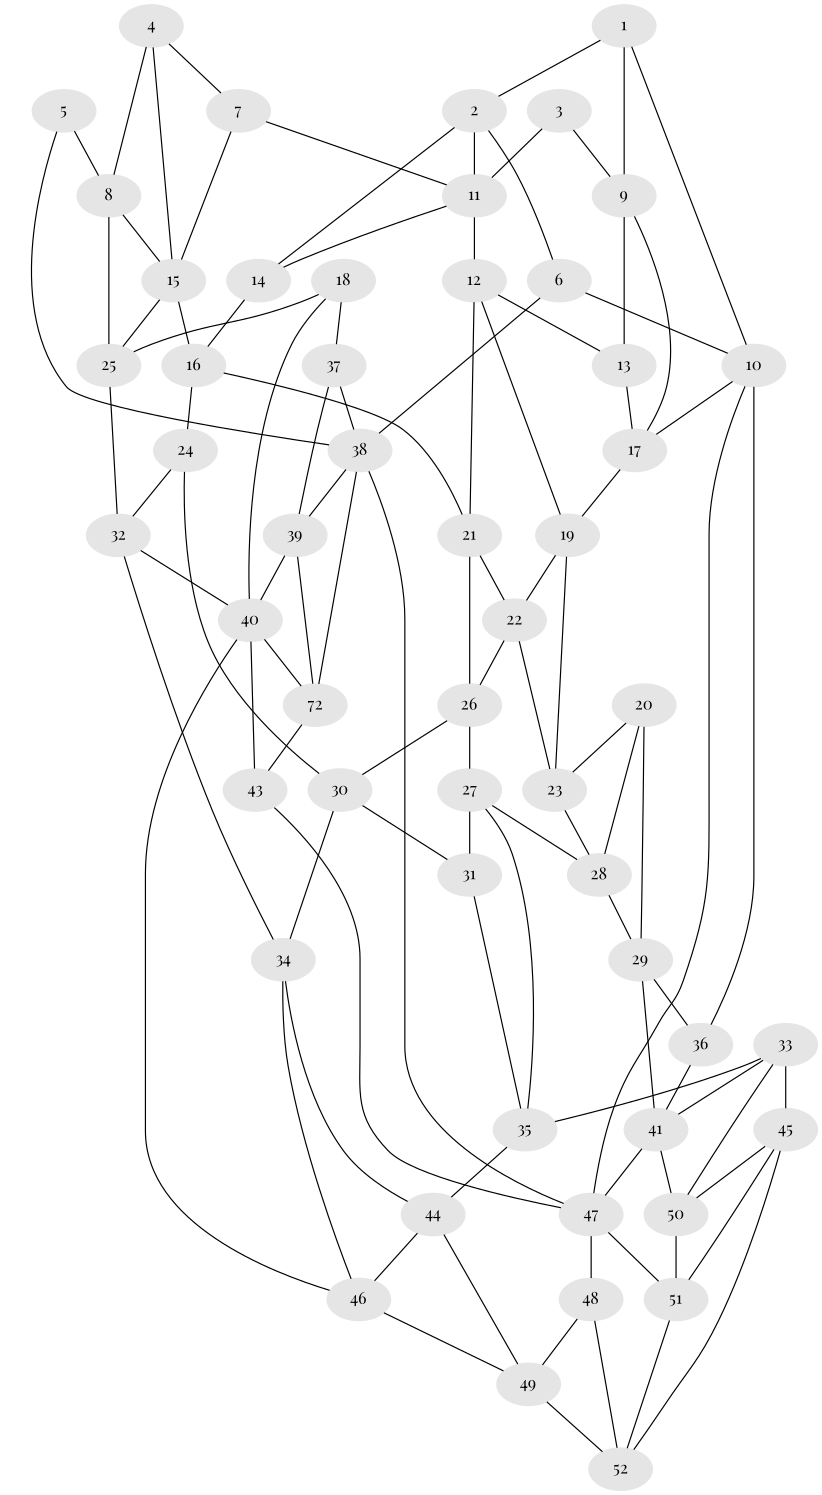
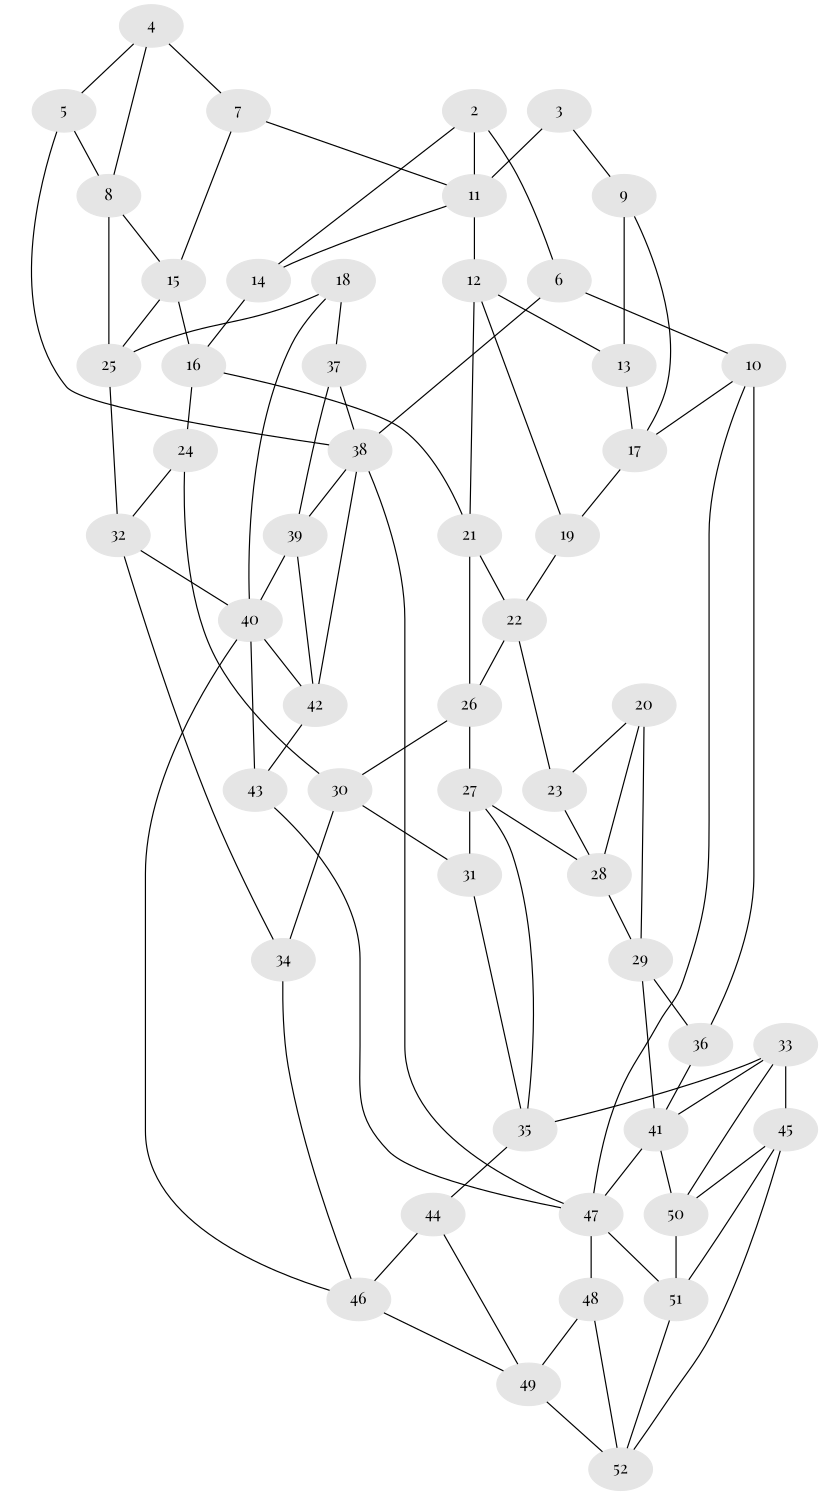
node "1": removed
edge "4" -- "15": now "4" -- "5"
edge "19" -- "23": removed
node "72": label "72" -> "42"
edge "34" -- "44": removed
